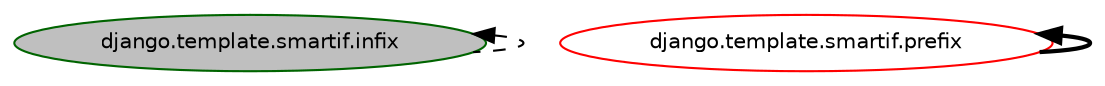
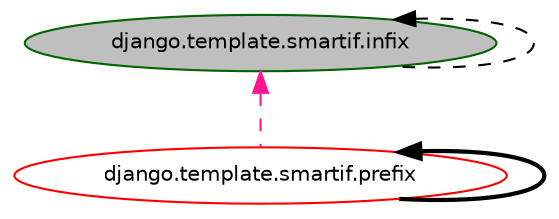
edge "django.template.smartif.prefix" -> "django.template.smartif.infix": added
